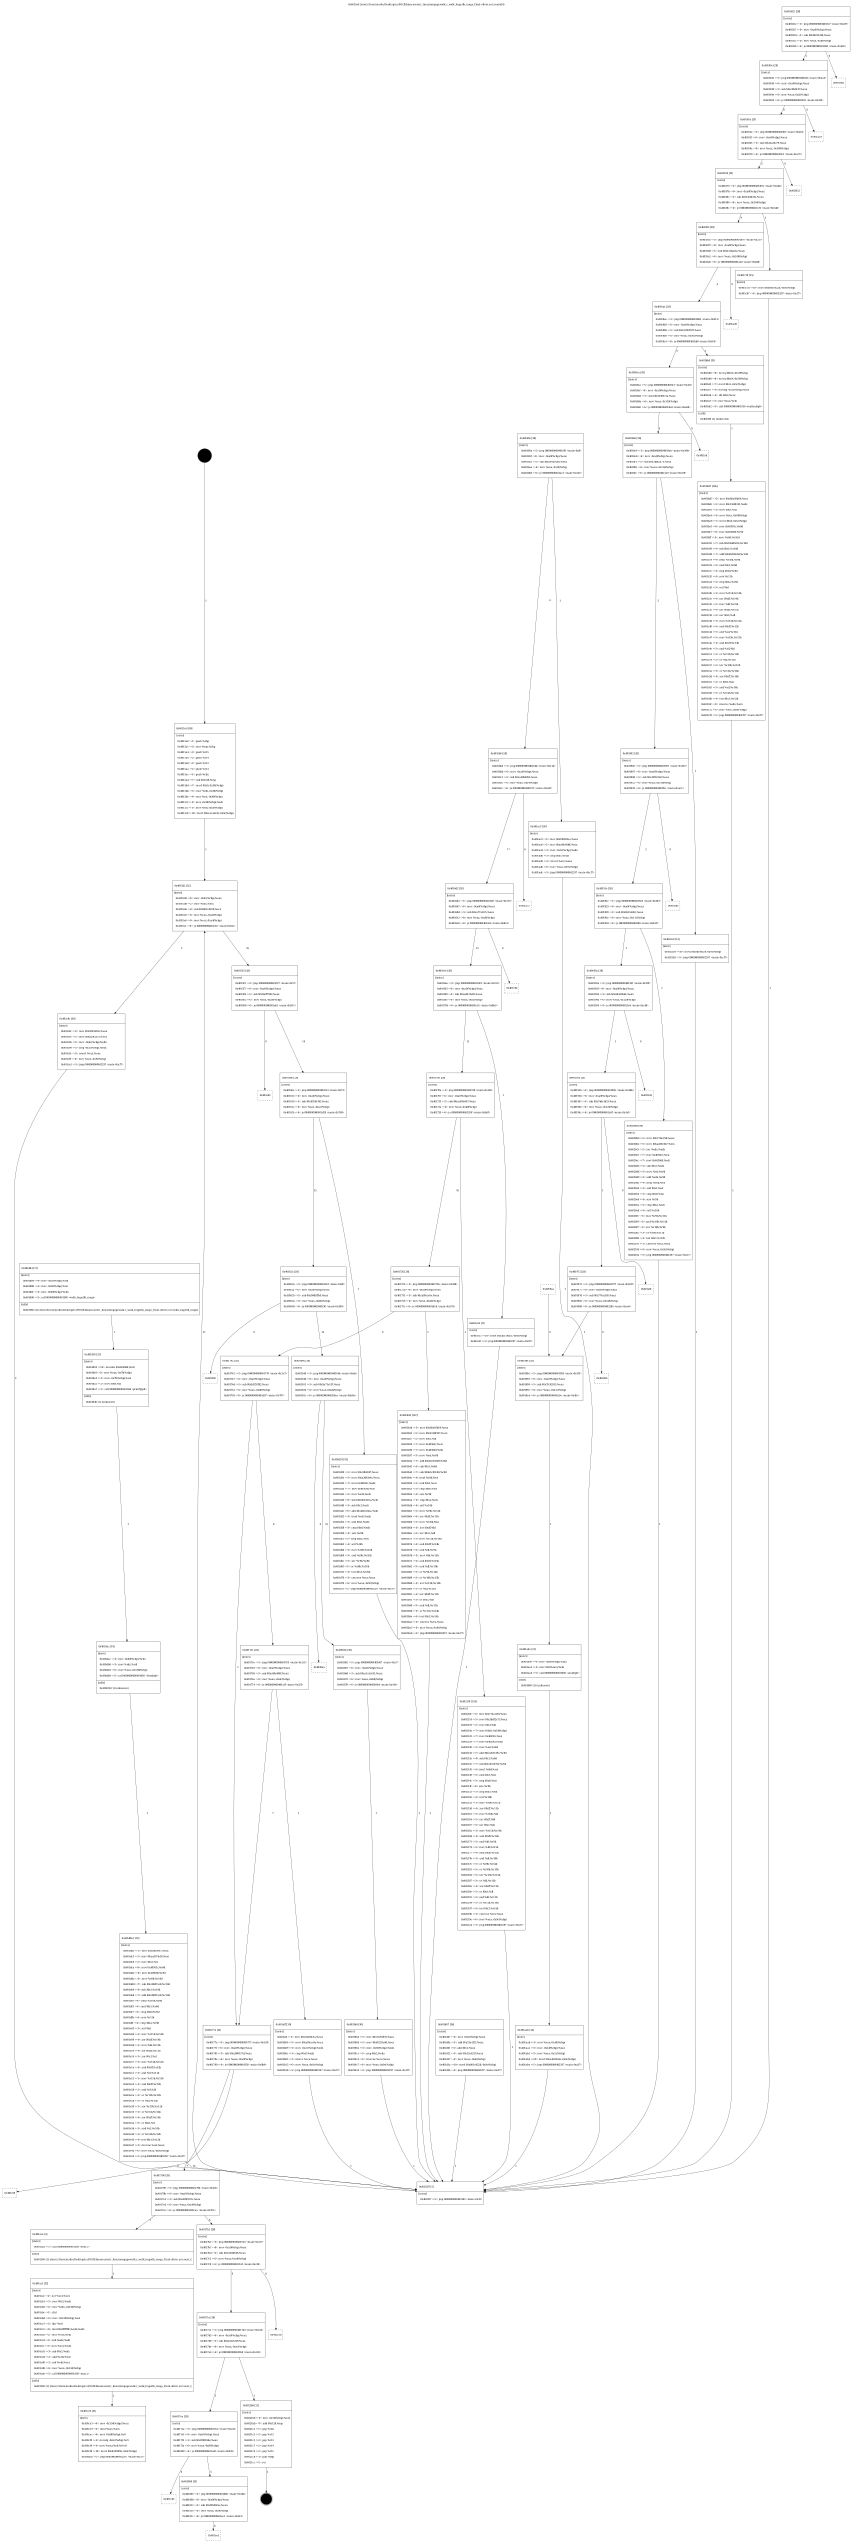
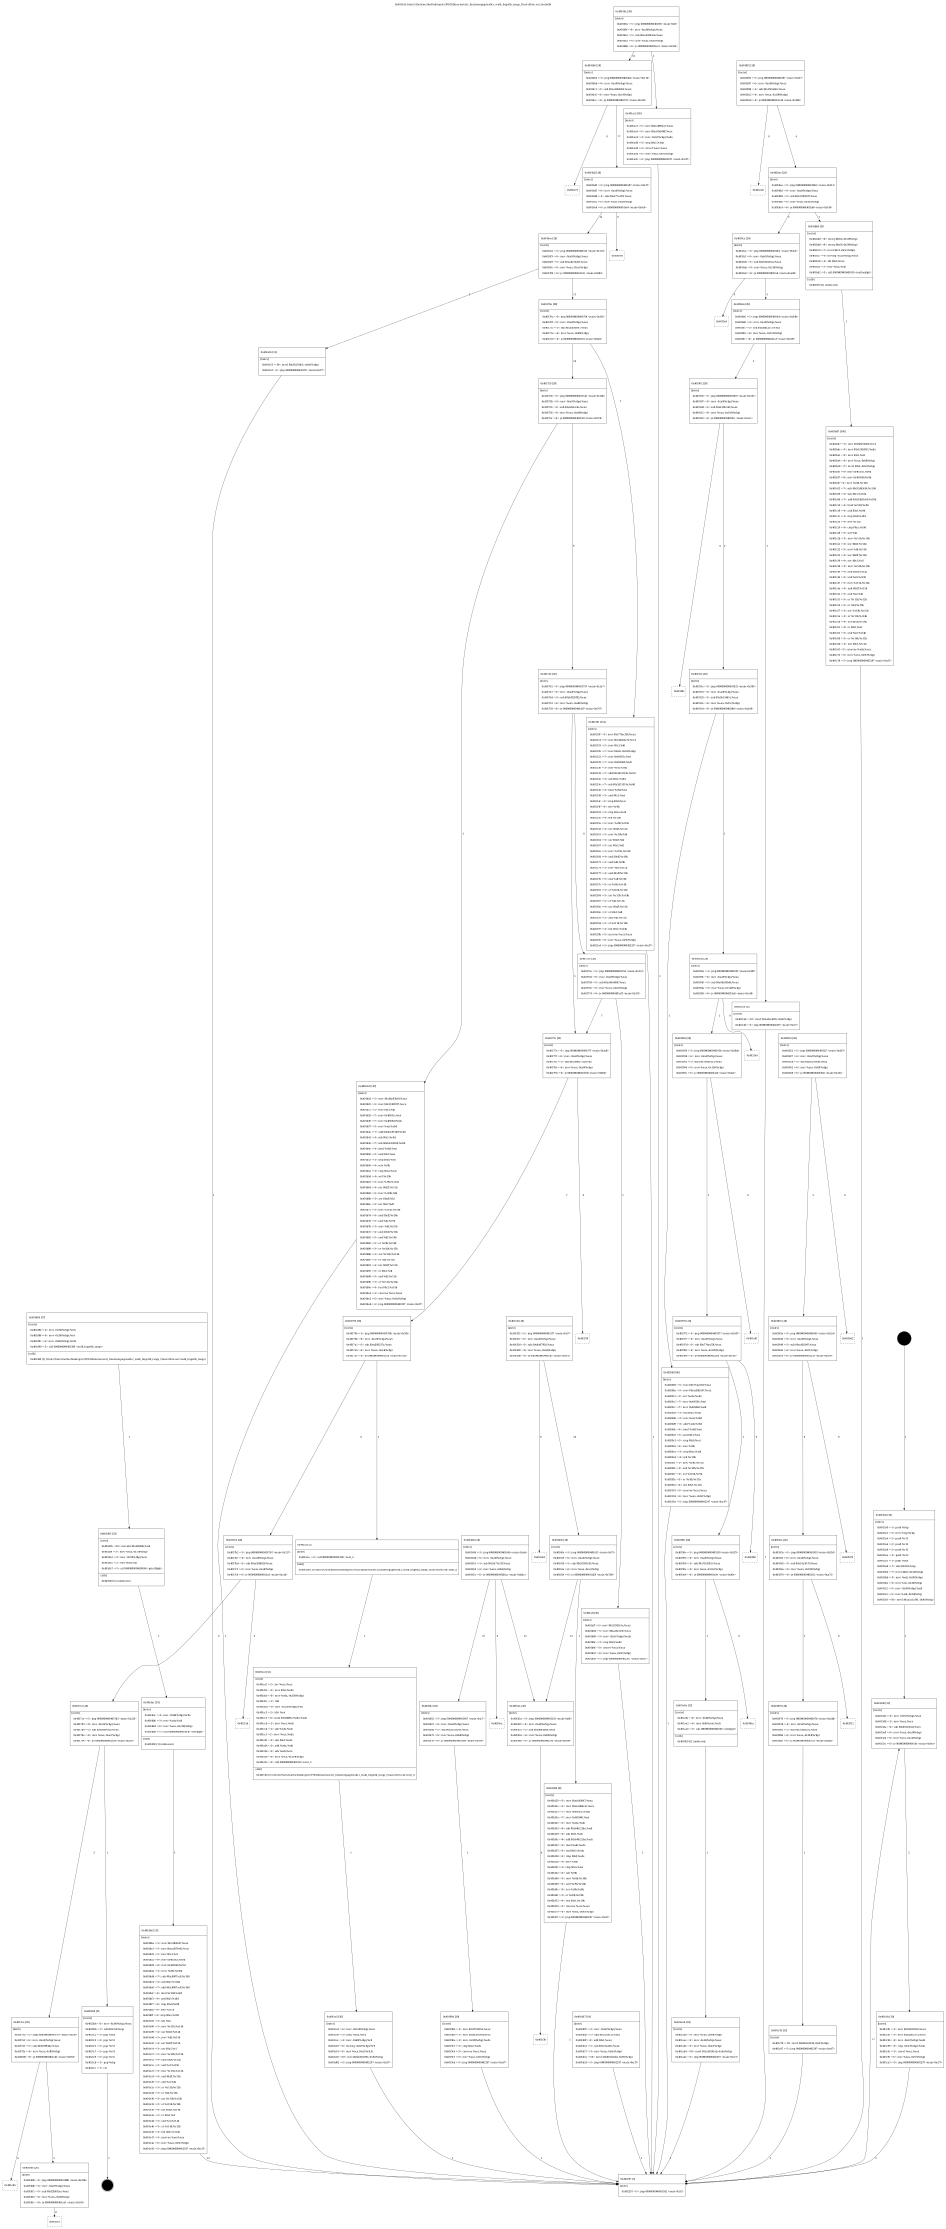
edge "0x401876 [28]" -> "0x401892 [28]": removed, label "4"
edge "0x4015d2 [32]" -> "0x4015f2 [28]": removed, label "16"
edge "0x4019aa" -> "0x40198e [28]": reversed
edge "0x40162a [28]" -> "0x401646 [28]": reversed
edge "0x401ce3 [36]" -> "0x402297 [5]": added, label "1"
